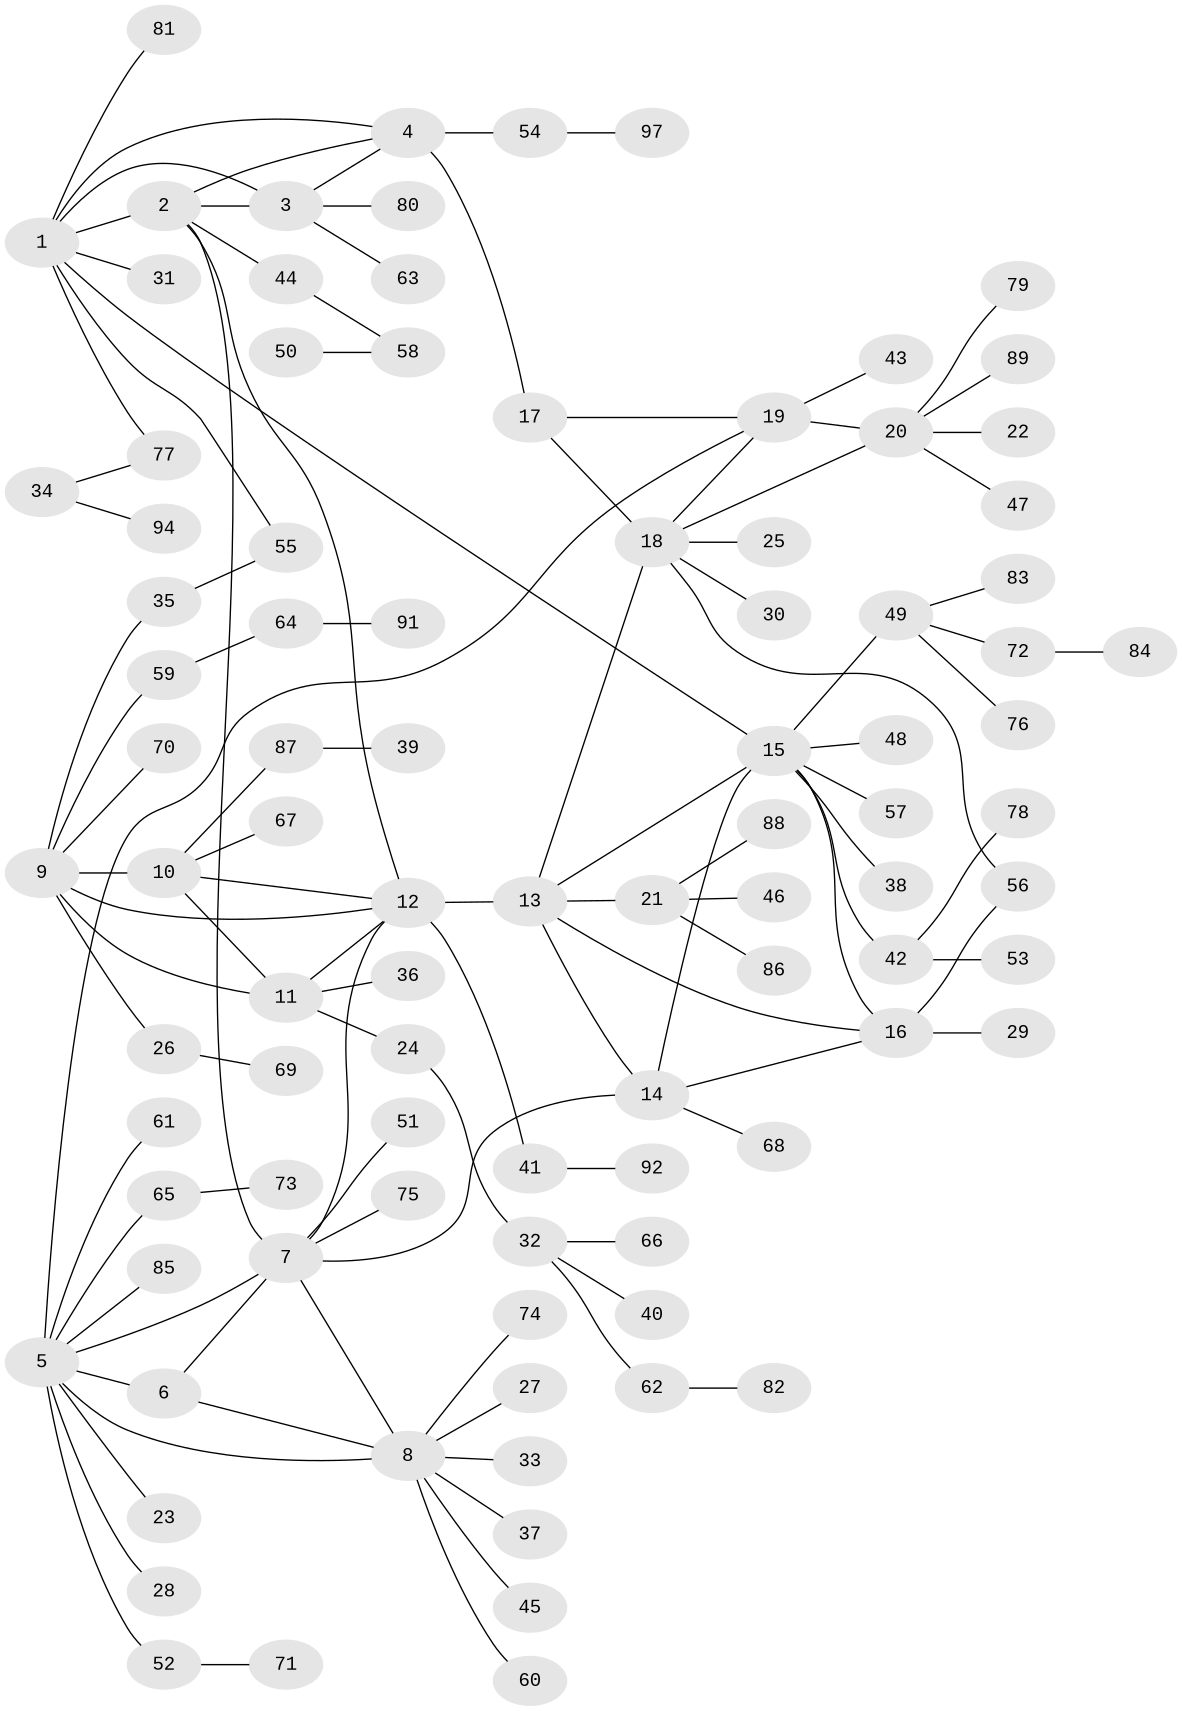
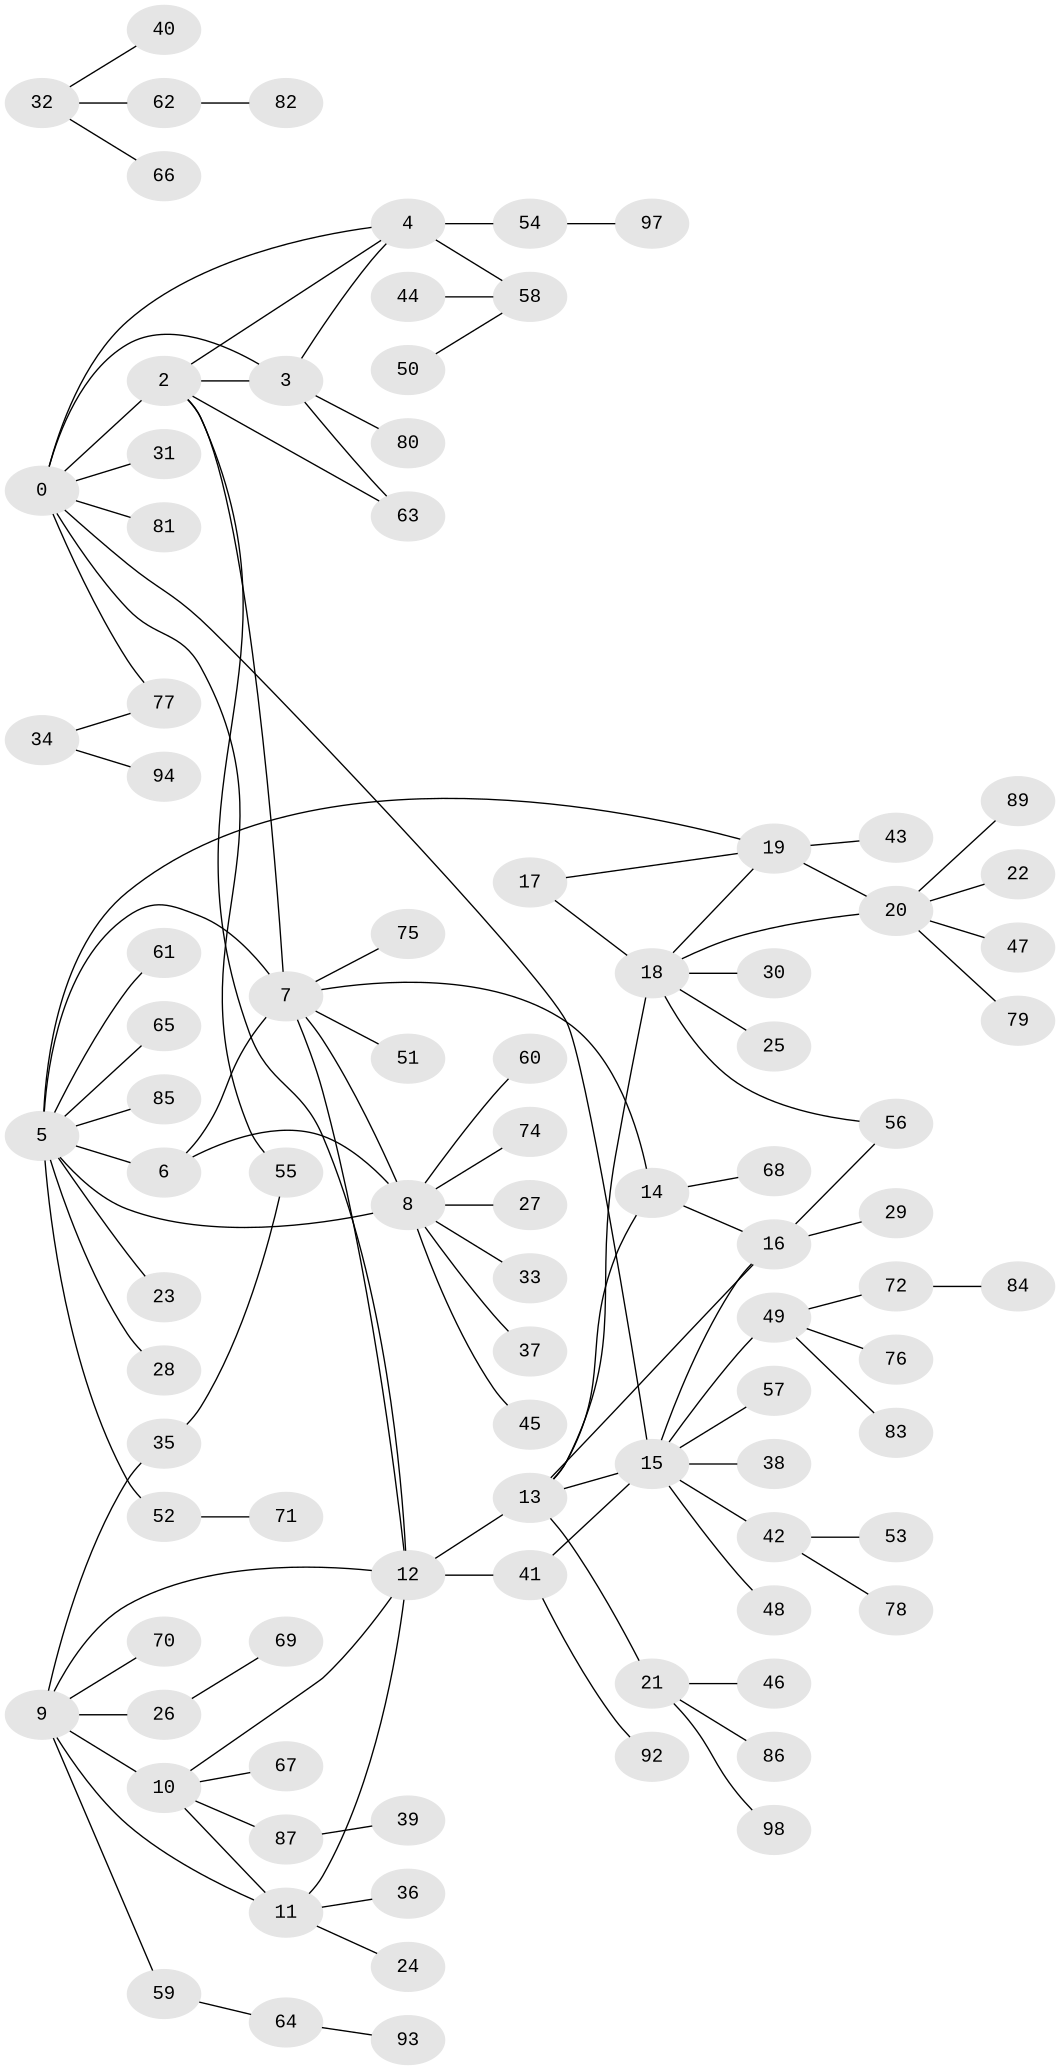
node "1": label "1" -> "0"
edge "2" -- "44": now "2" -- "63"
edge "4" -- "17": now "4" -- "58"
node "91": label "91" -> "93"
node "88": label "88" -> "98"
edge "15" -- "14": now "15" -- "41"
edge "24" -- "32": removed
node "73": removed
